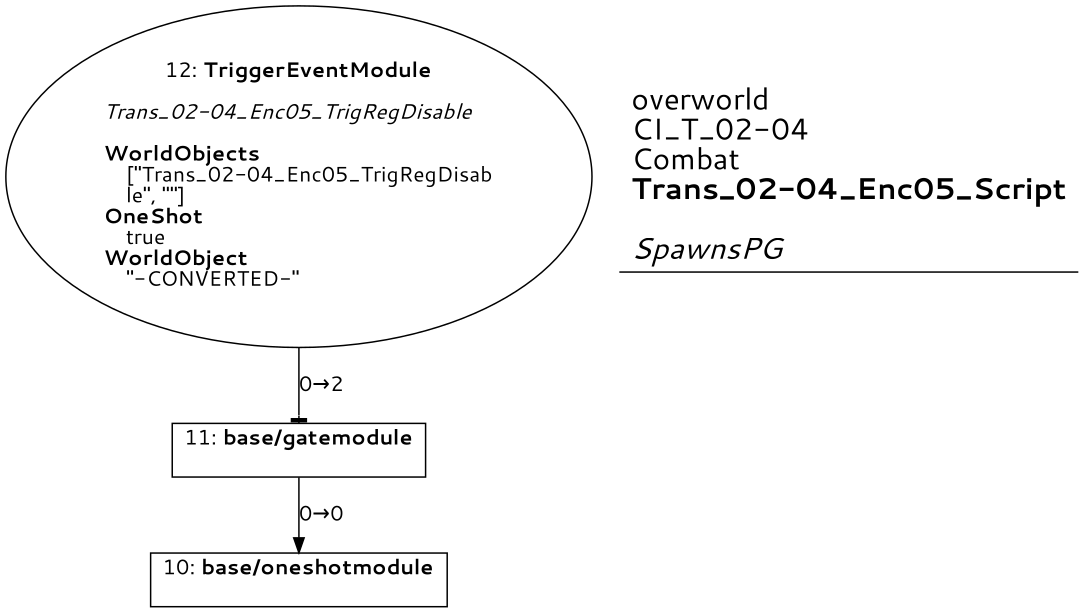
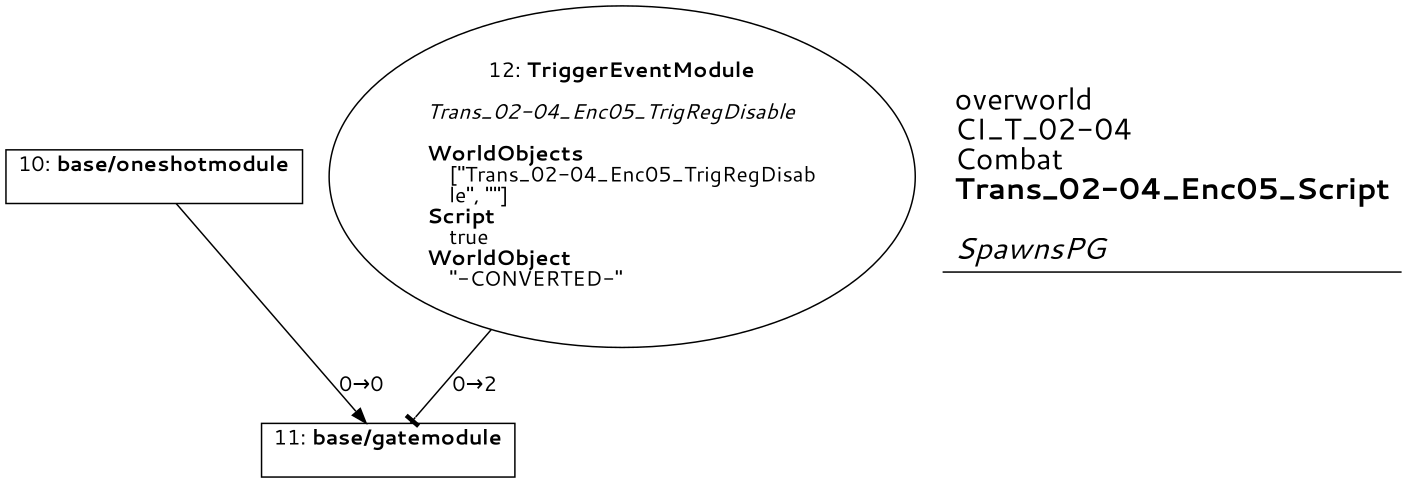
node "12:": text "OneShot" -> "Script"
edge "11:" -> "10:": reversed
